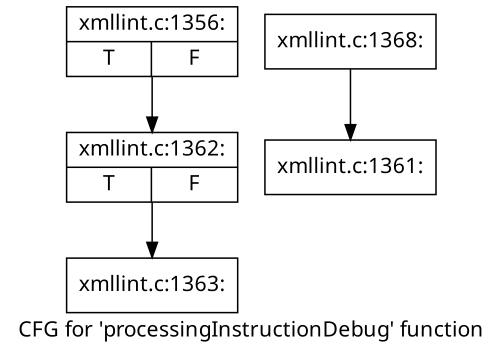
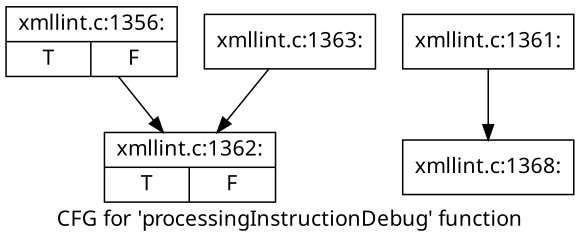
edge "xmllint.c:1368:" -> "xmllint.c:1361:": reversed
edge "xmllint.c:1362:" -> "xmllint.c:1363:": reversed
